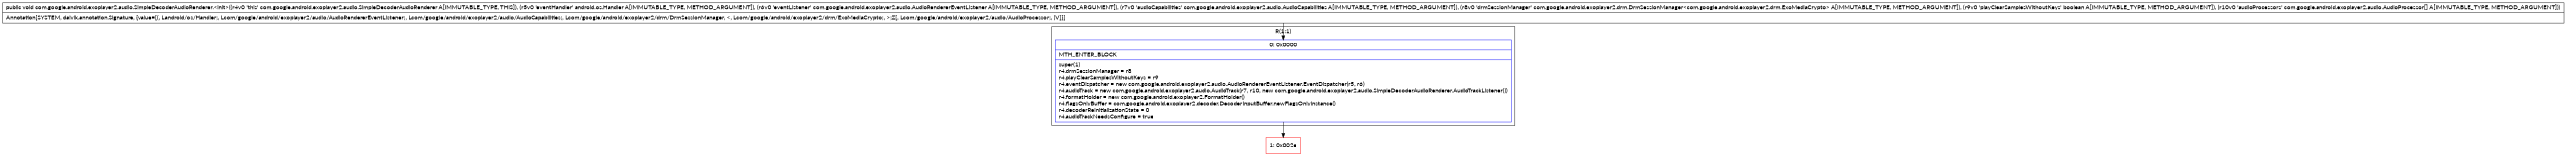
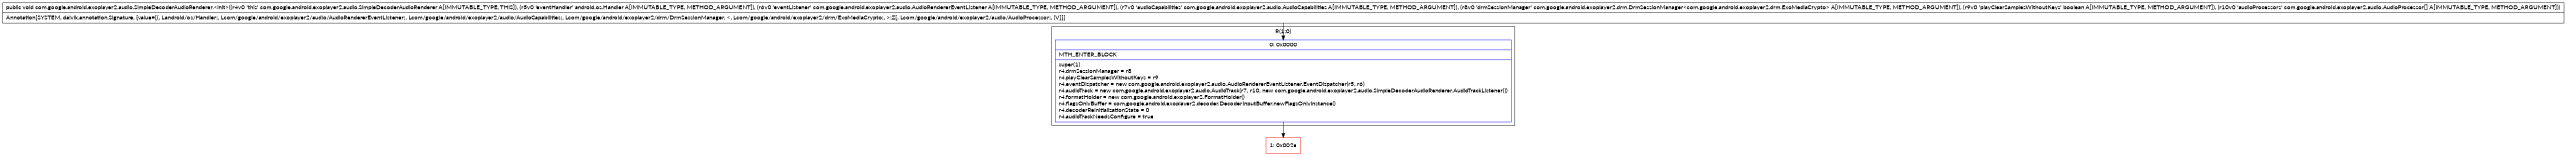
cluster "R(1:1)": label "R(1:1)" -> "R(1:0)"
